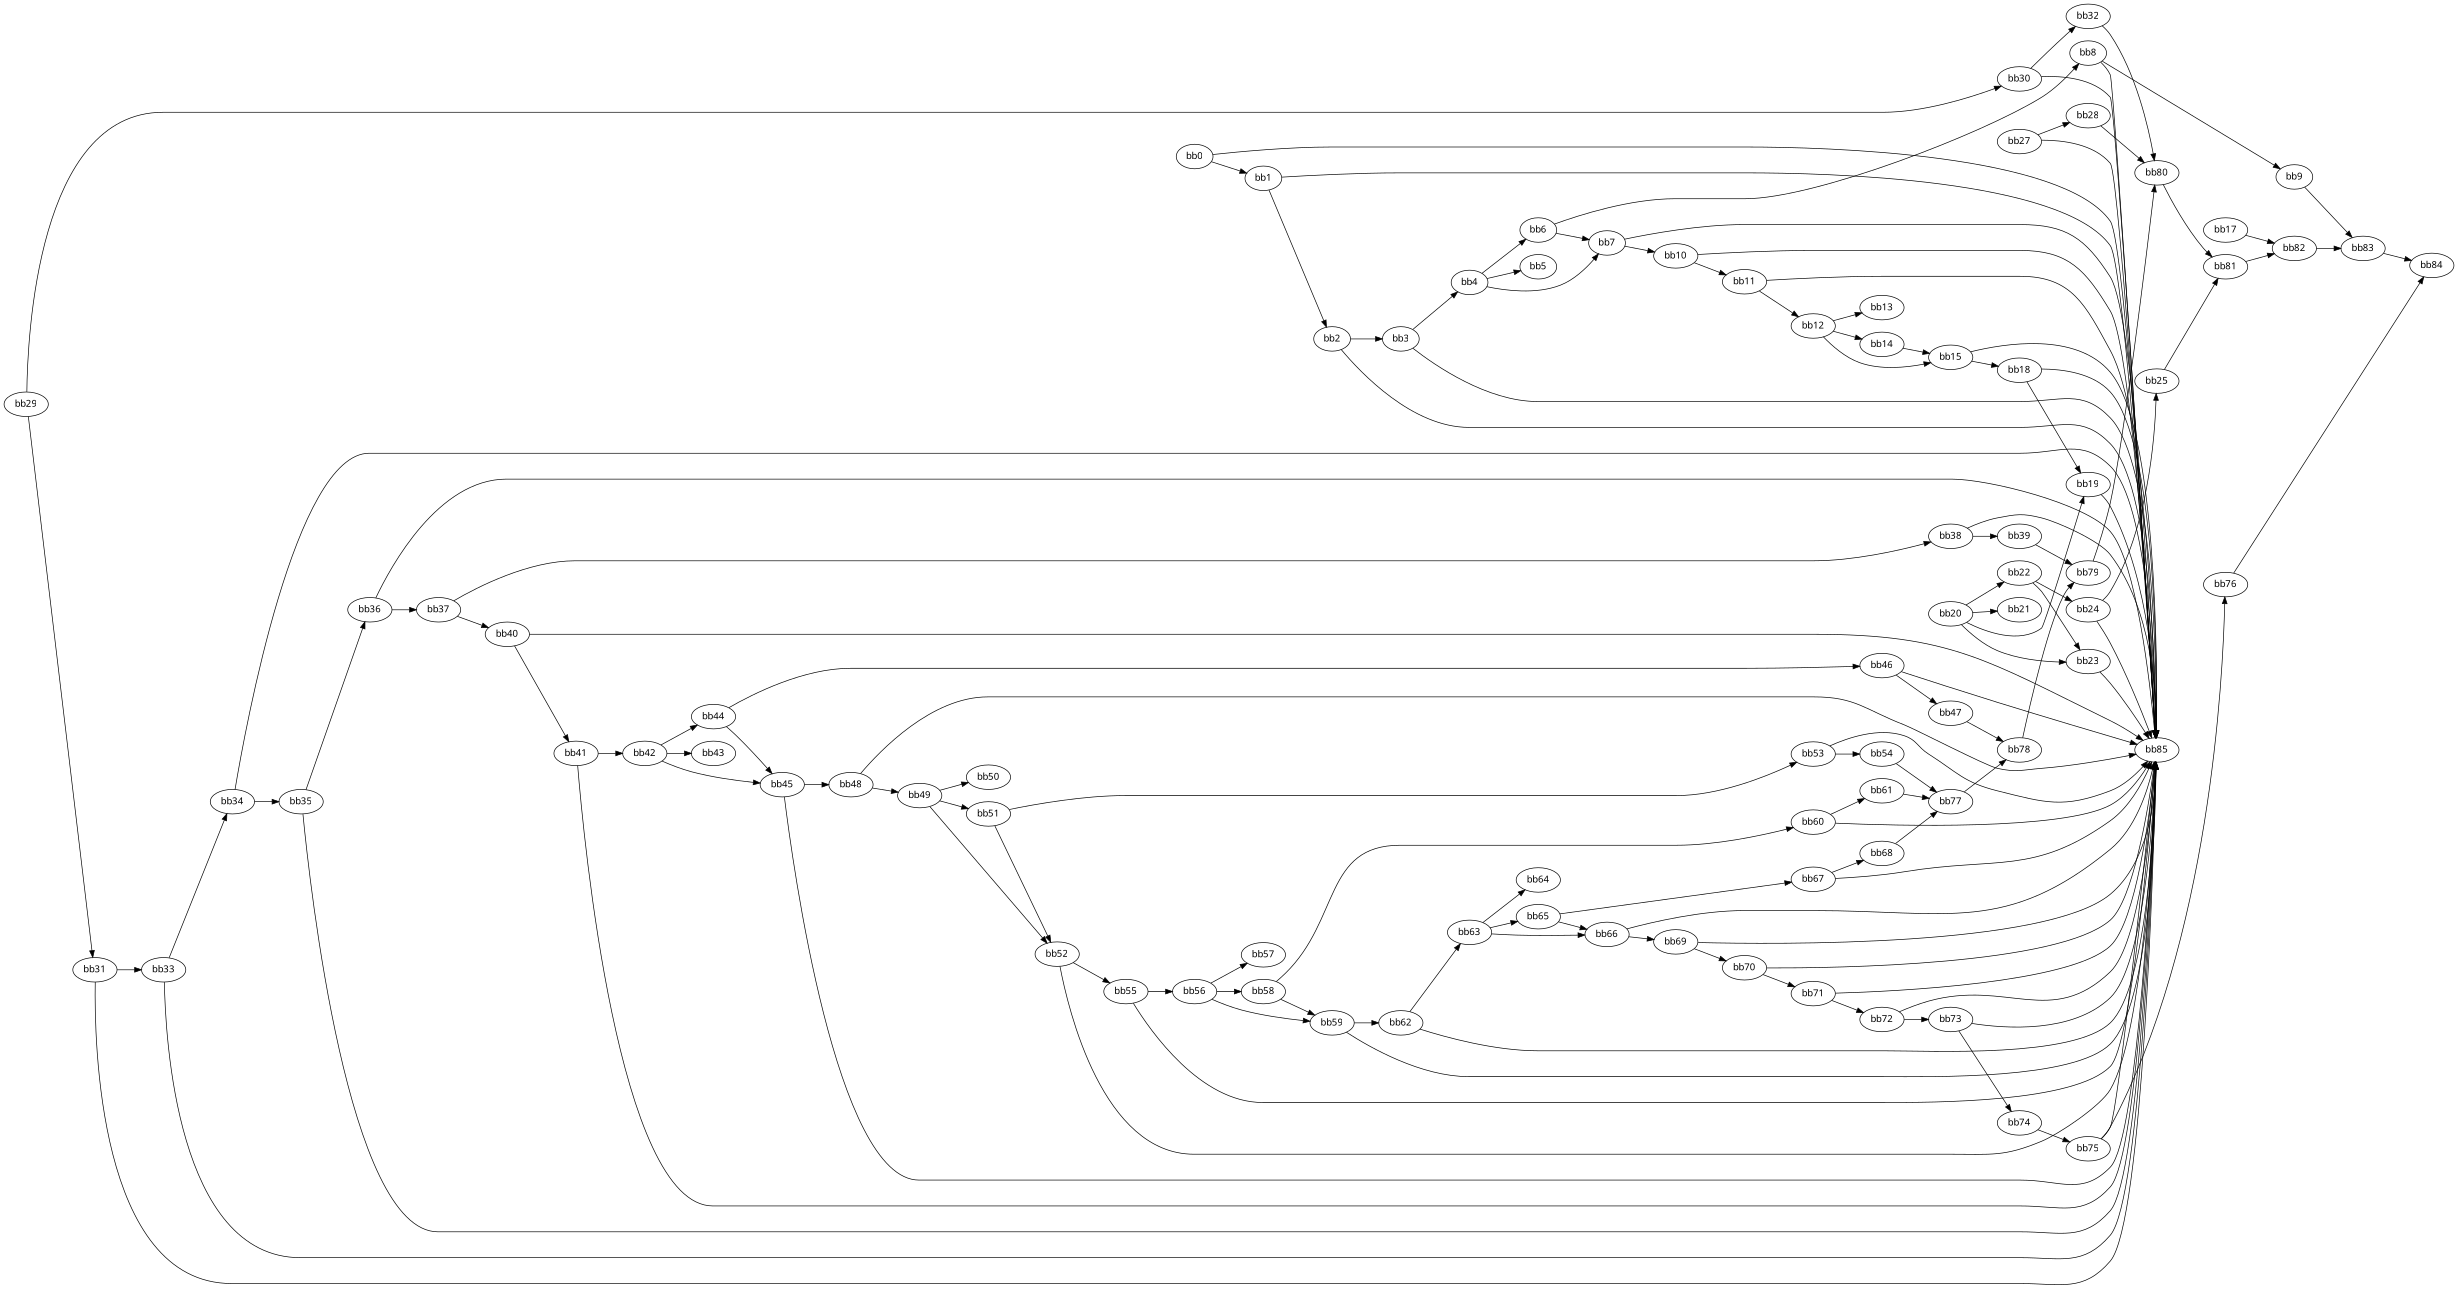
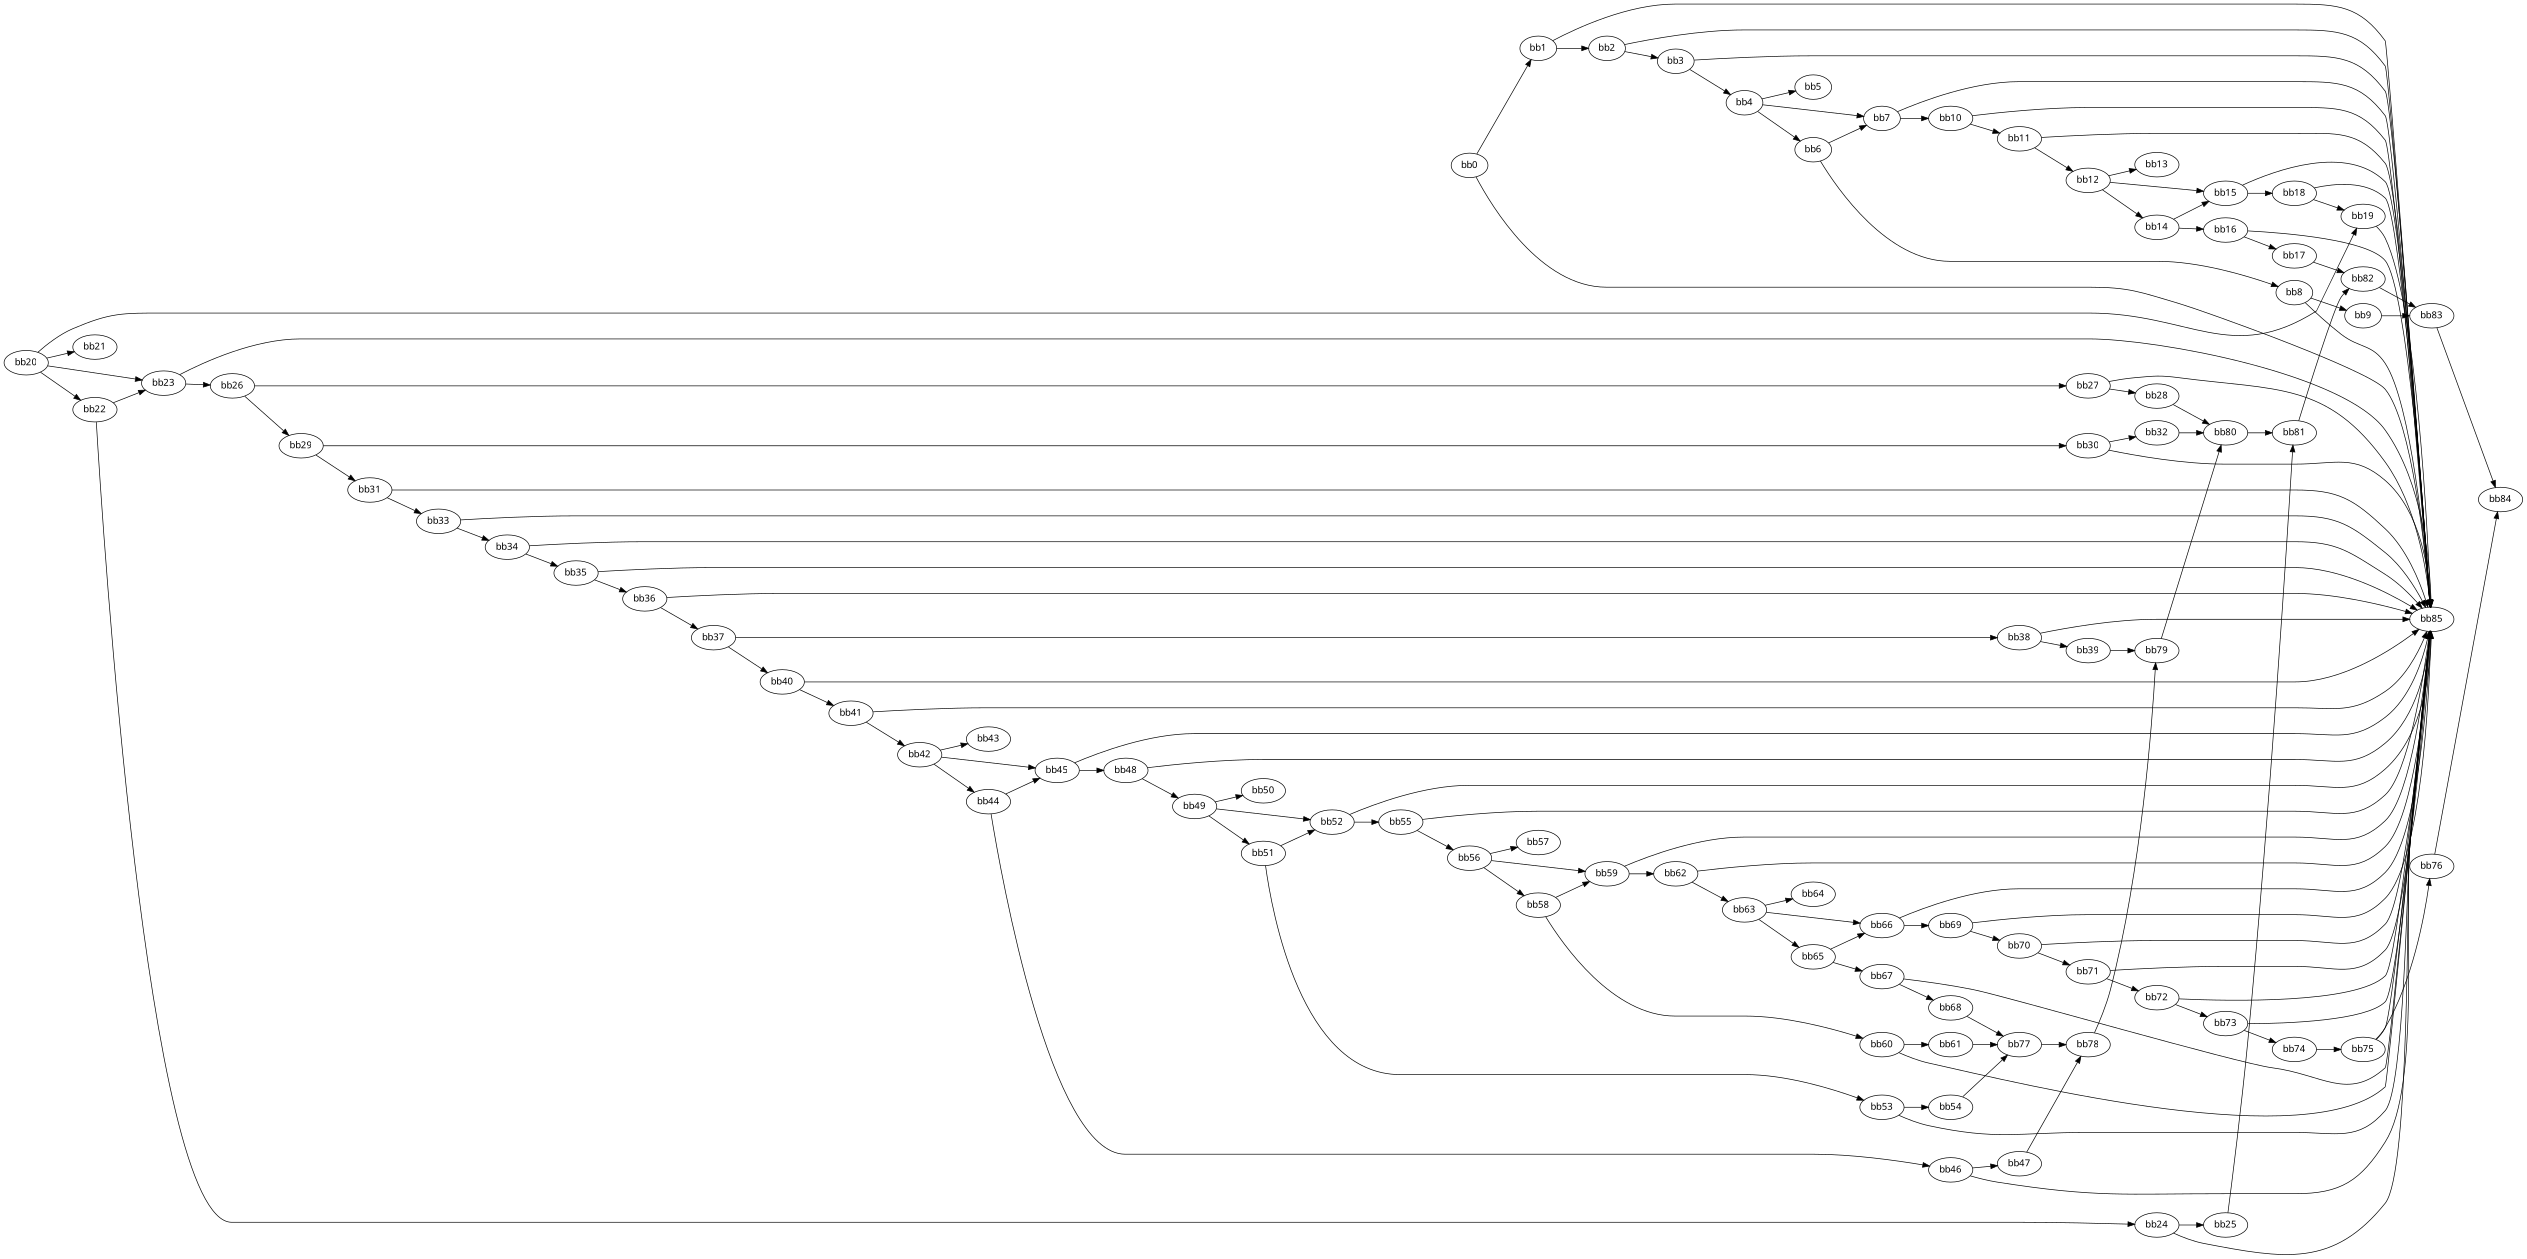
node "bb16": added
node "bb26": added
